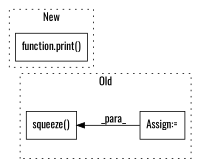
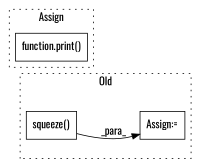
cluster "New": label "New" -> "Assign"
edge "Assign:=" -> "squeeze()": reversed
